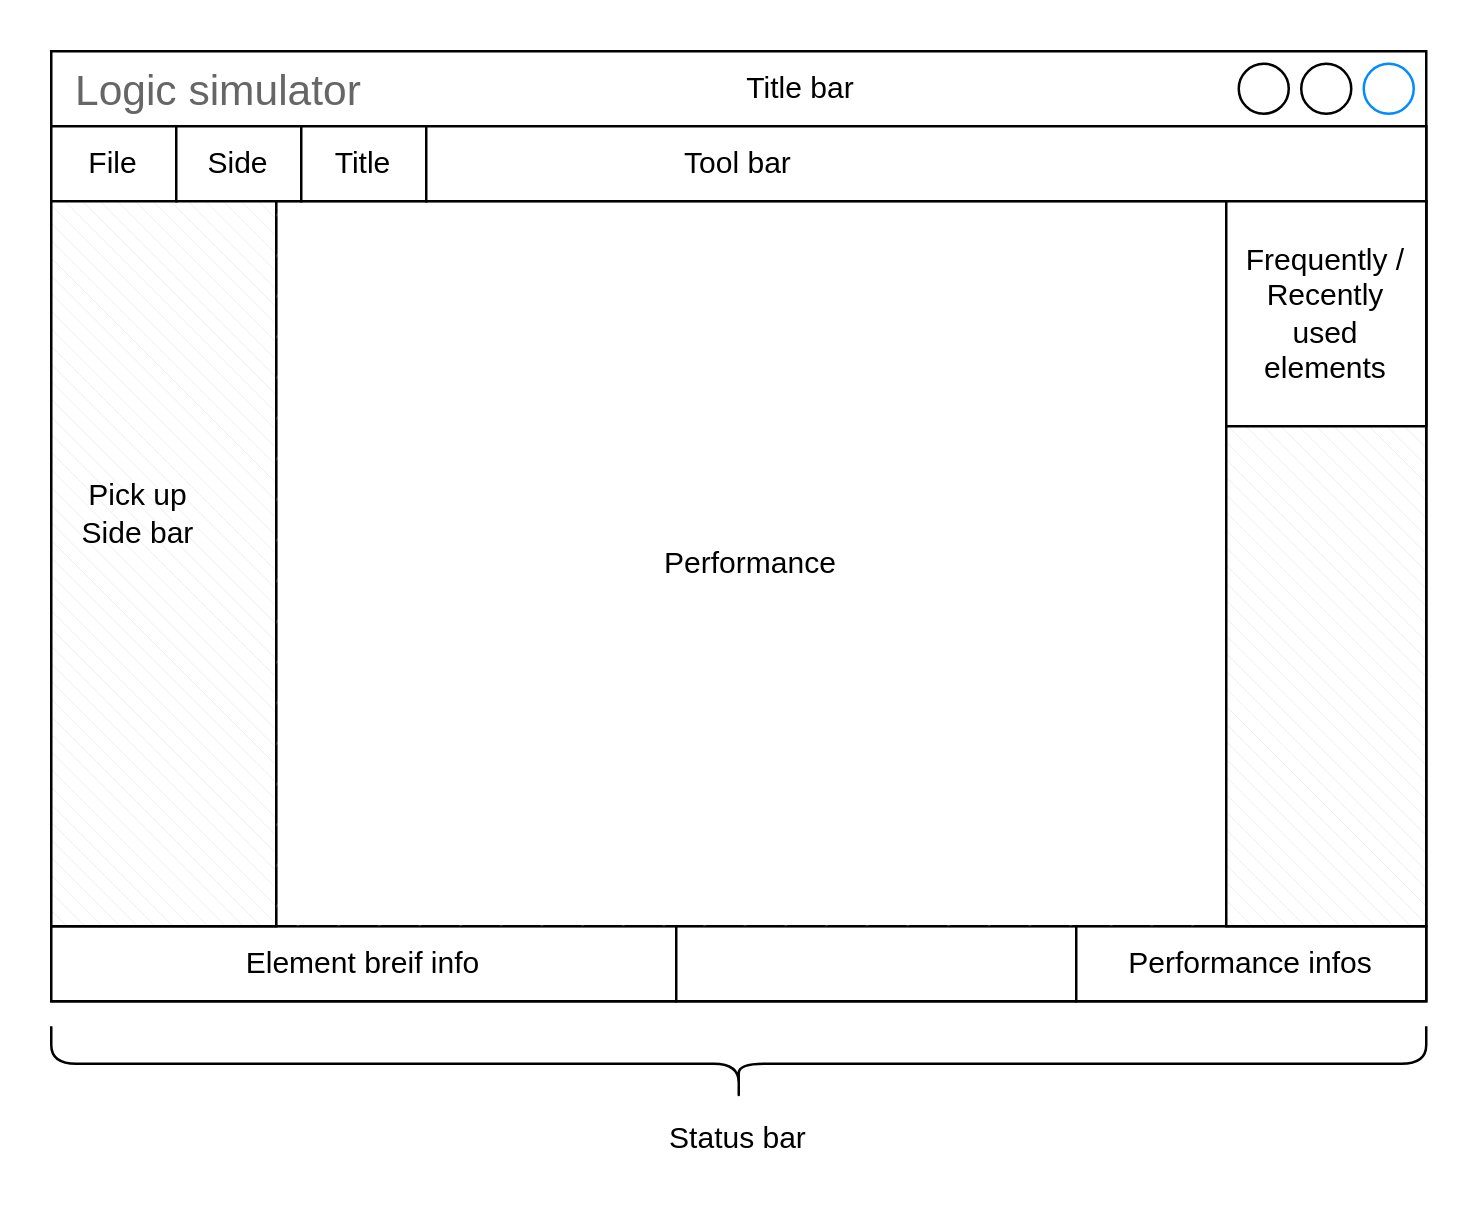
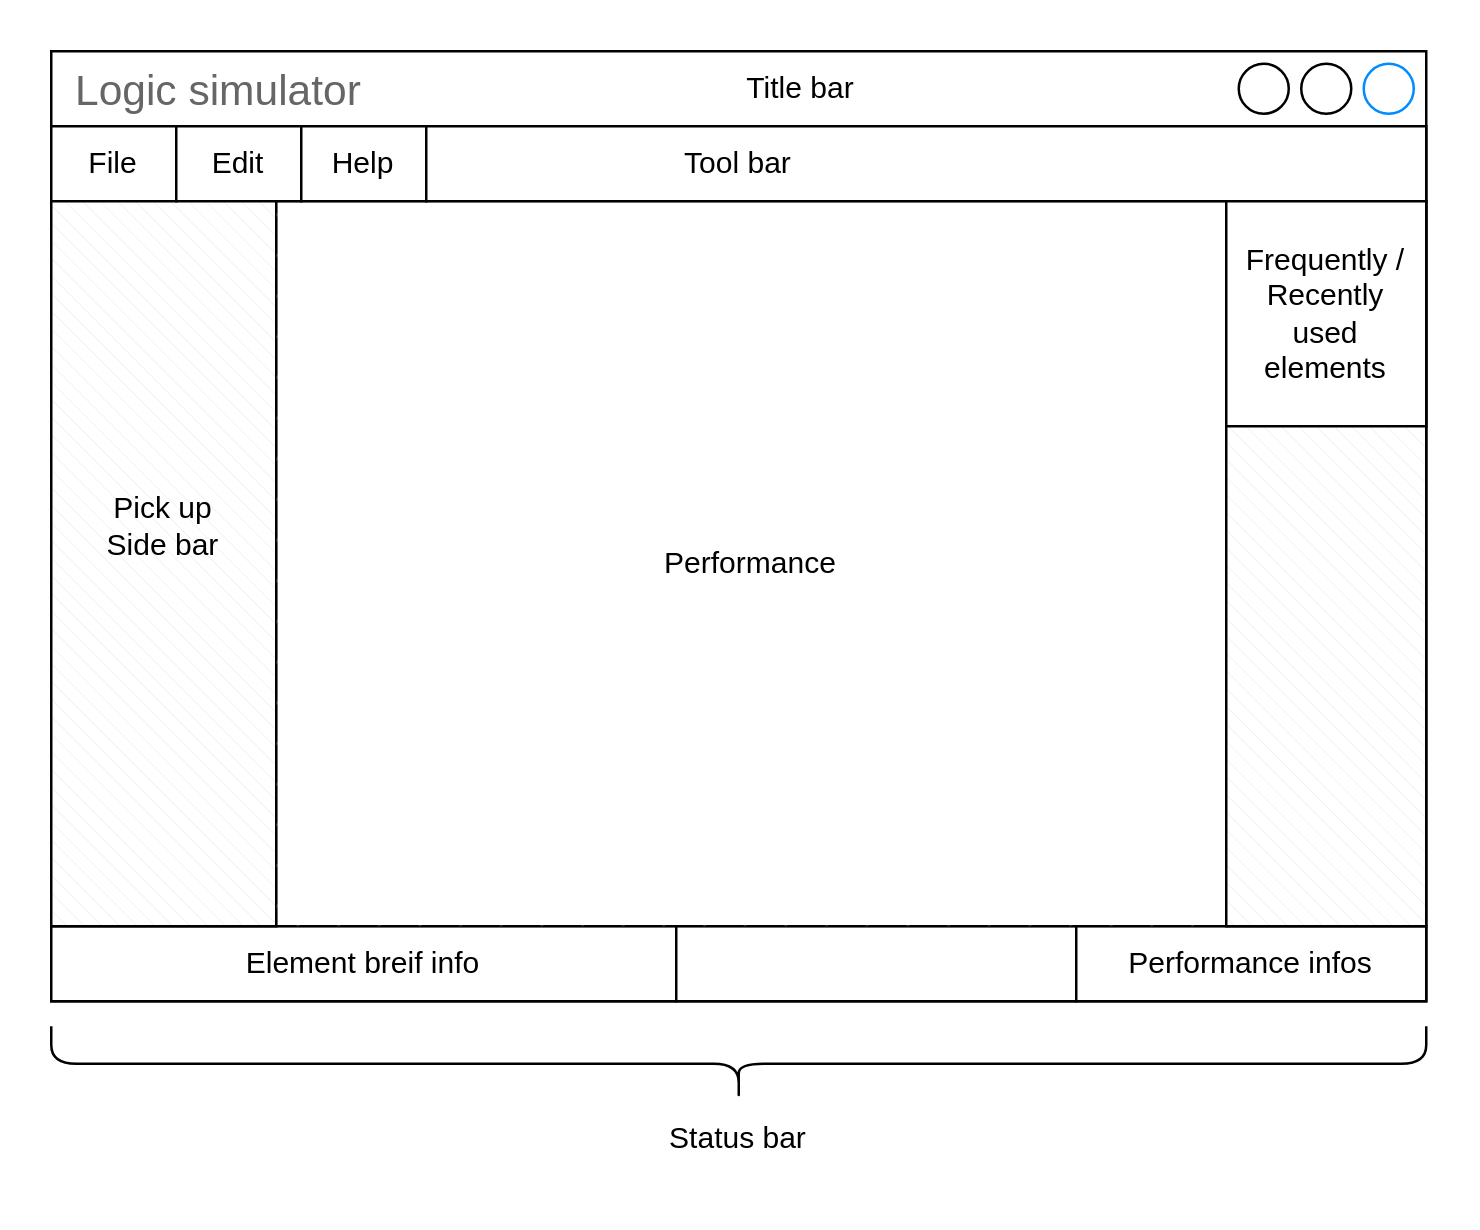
node "Side": label "Side" -> "Edit"
node "Title": label "Title" -> "Help"
node "Pick up Side bar": moved (139, 514) -> (164, 526)
